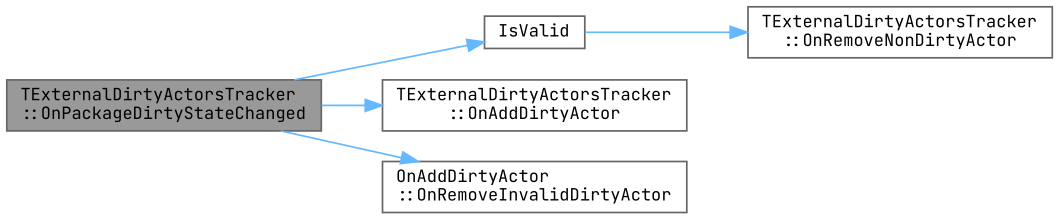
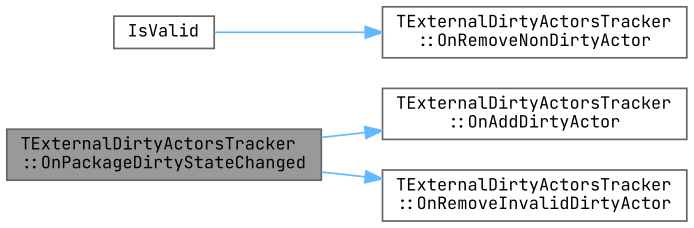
edge "TExternalDirtyActorsTracker ::OnPackageDirtyStateChanged" -> "IsValid": removed
node "OnAddDirtyActor ::OnRemoveInvalidDirtyActor": label "OnAddDirtyActor ::OnRemoveInvalidDirtyActor" -> "TExternalDirtyActorsTracker ::OnRemoveInvalidDirtyActor"
